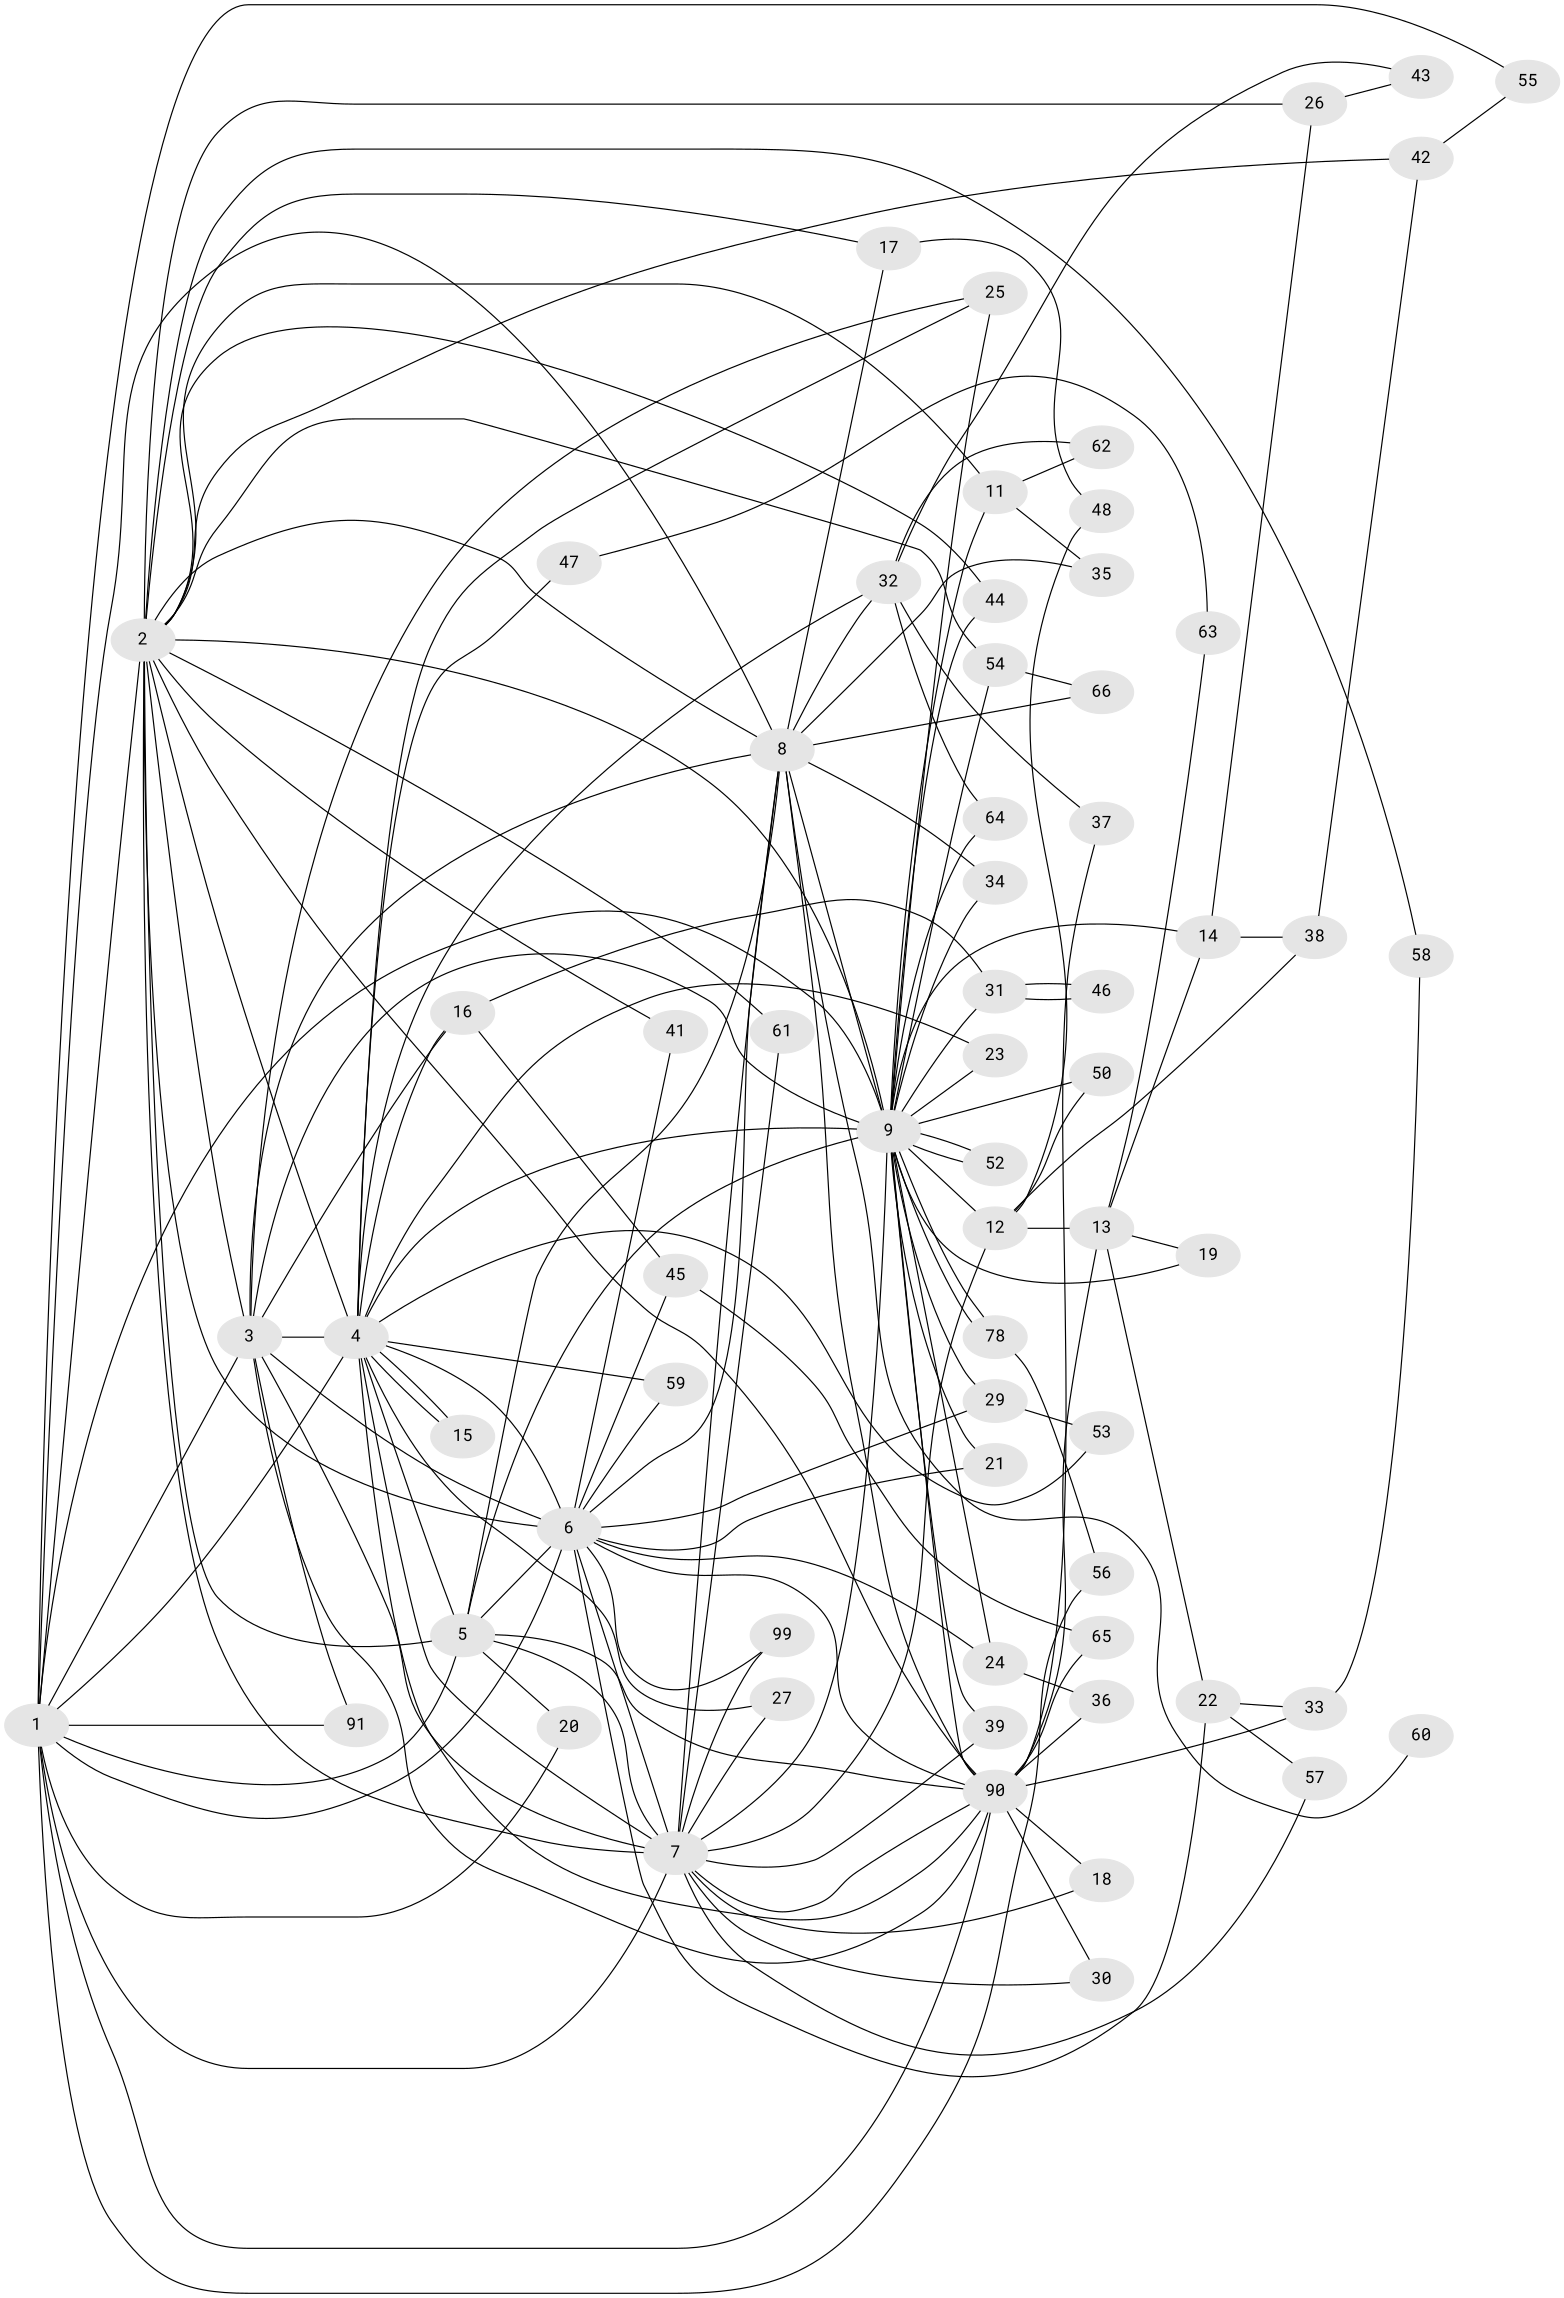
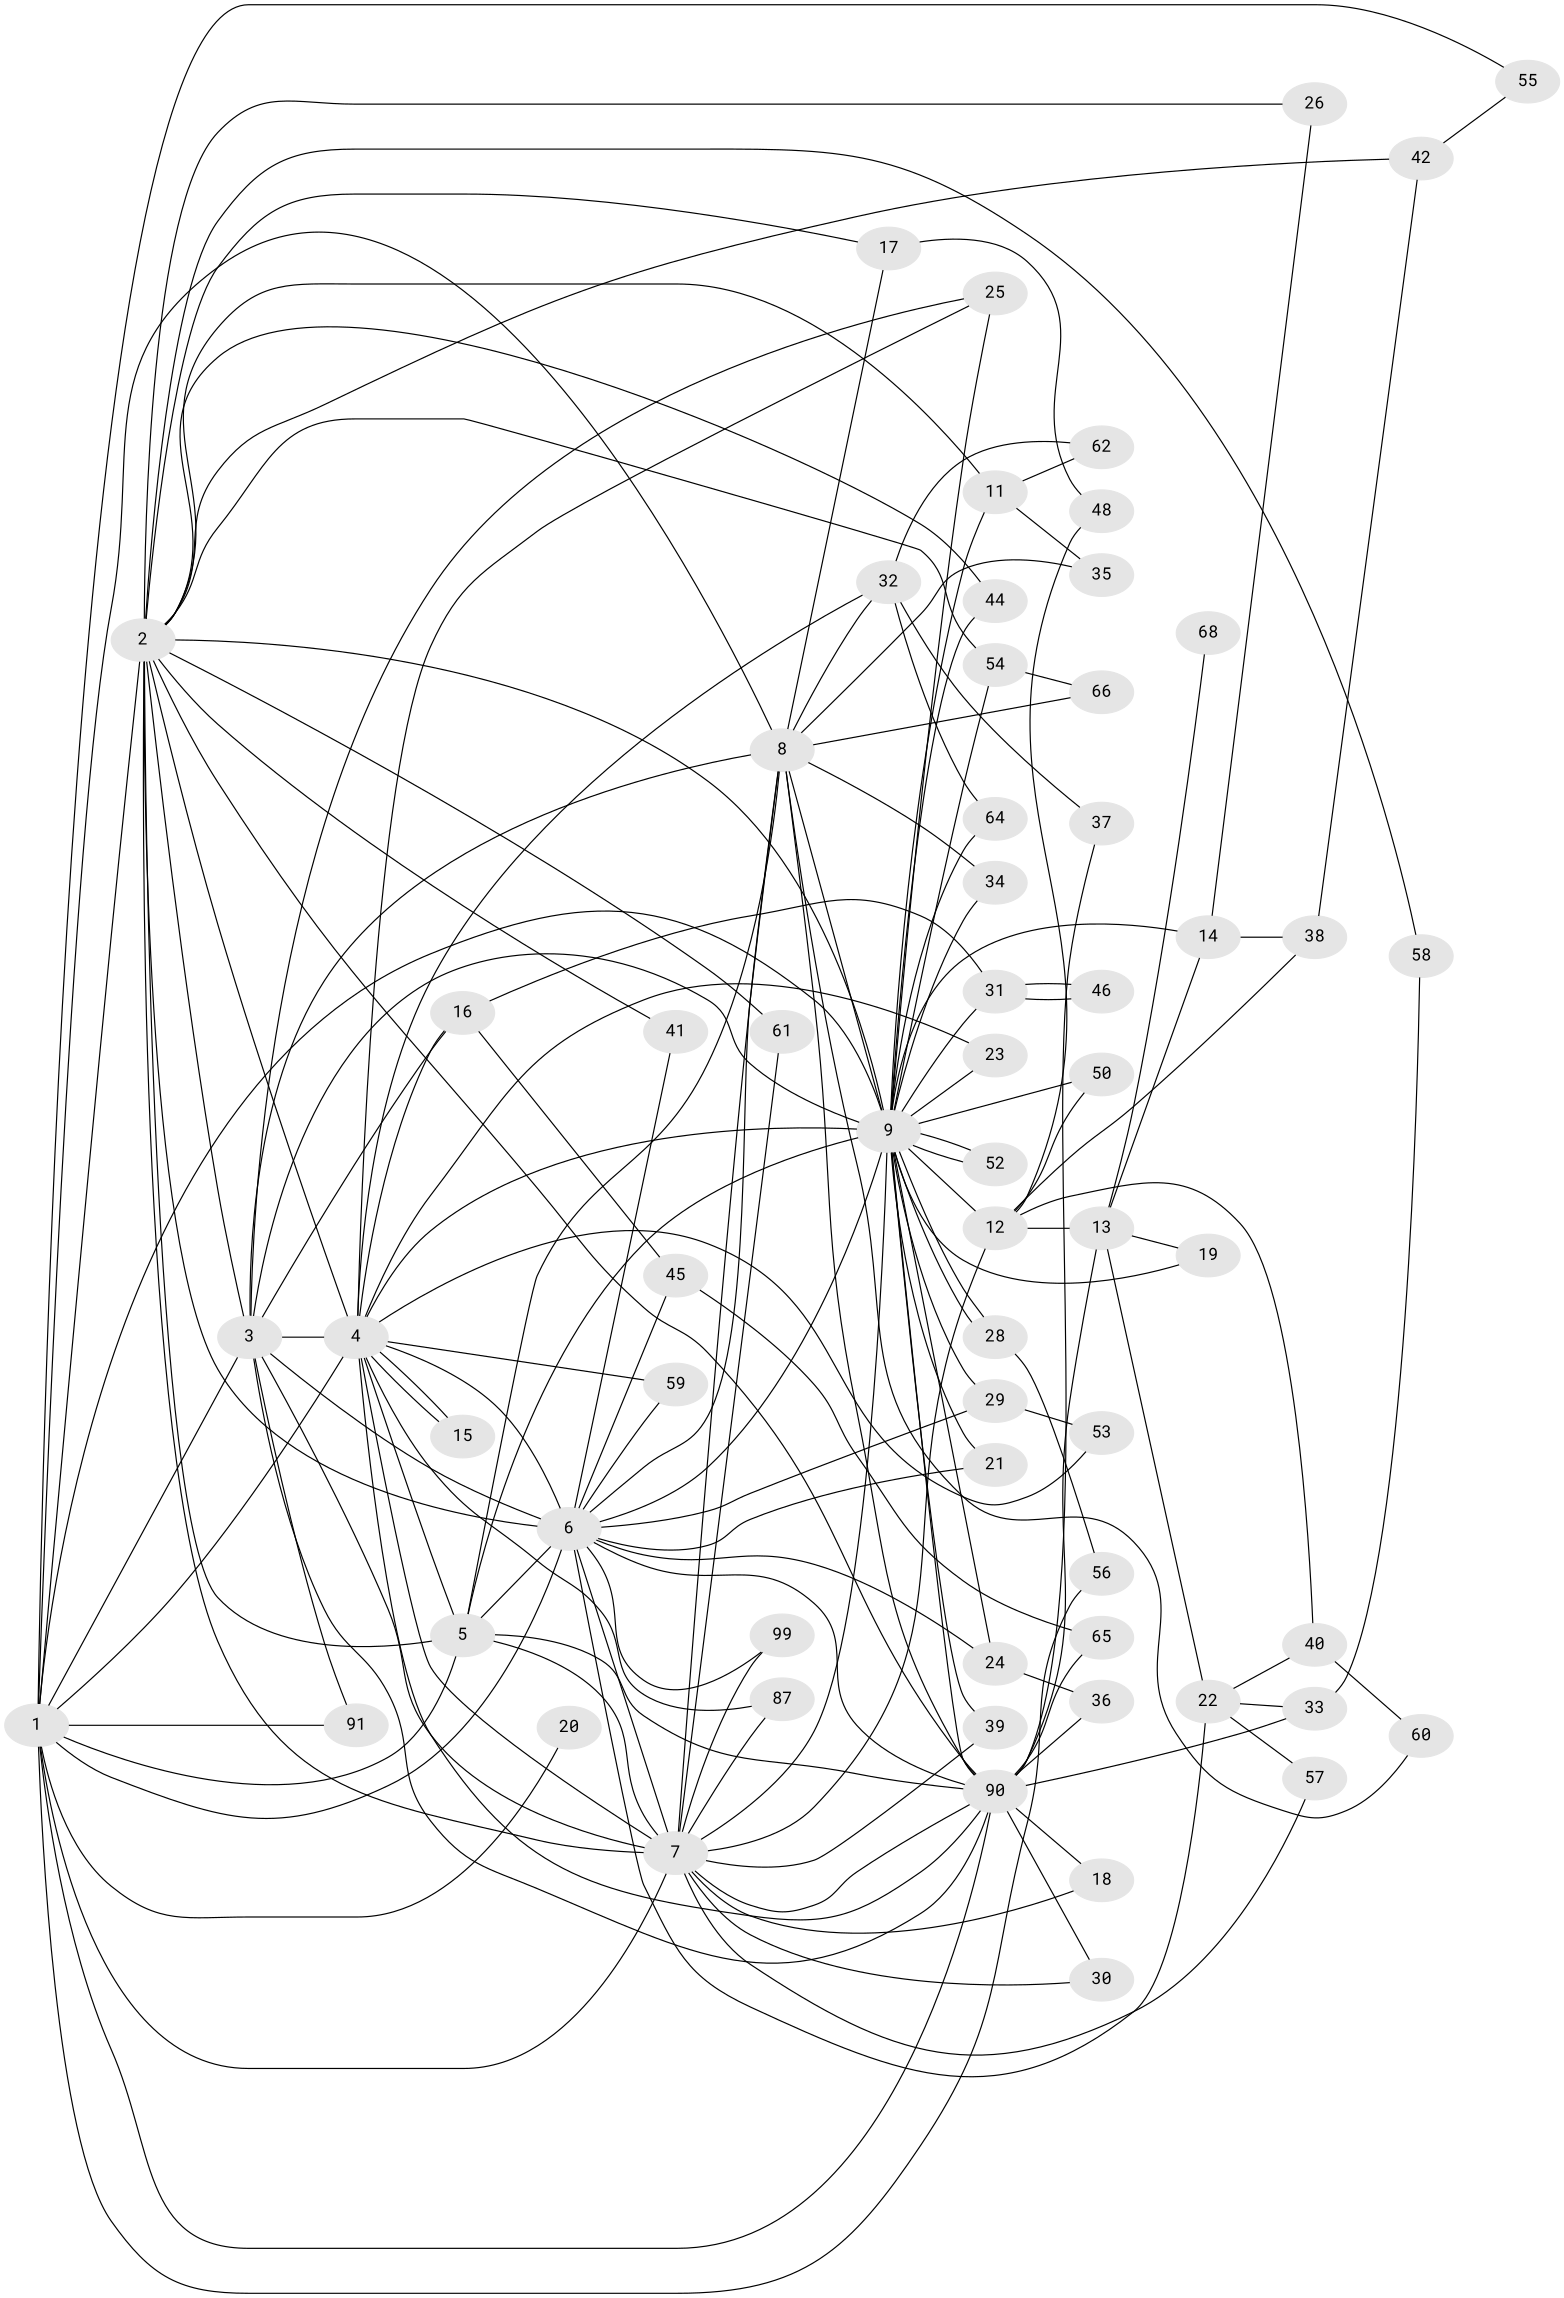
node "43": removed
edge "2" -- "8": removed
node "47": removed
node "63": label "63" -> "68"
node "78": label "78" -> "28"
edge "9" -- "6": added
node "40": added
edge "5" -- "20": removed
node "27": label "27" -> "87"
